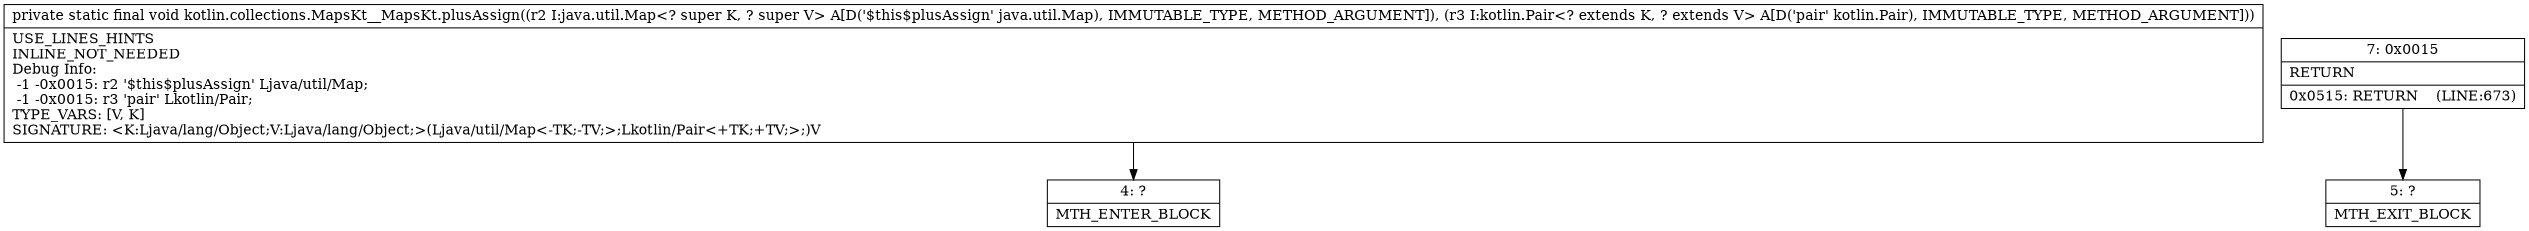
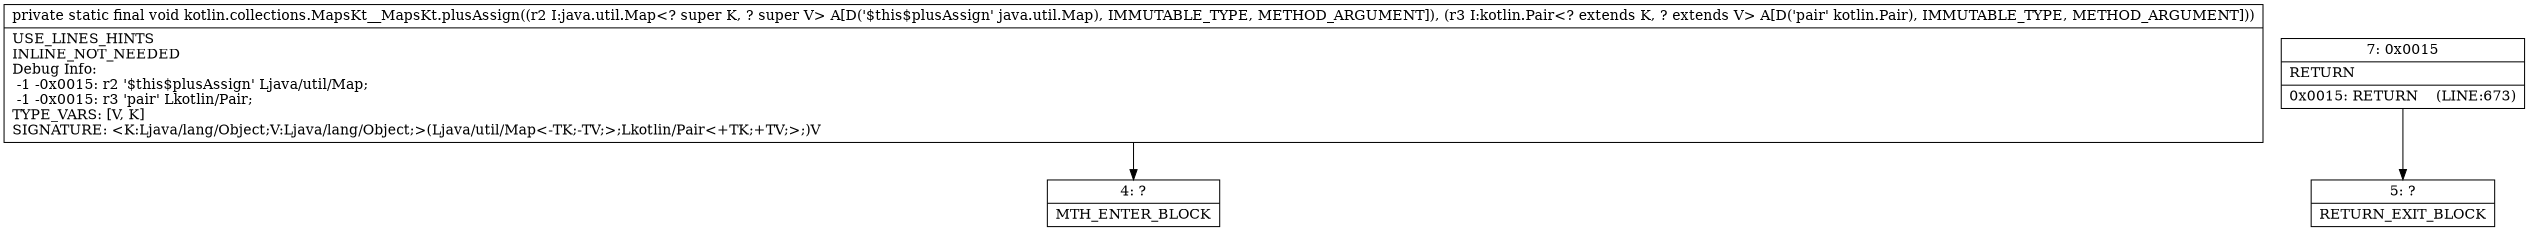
node "7: 0x0015": text "0x0515: RETURN    (LINE:673)" -> "0x0015: RETURN    (LINE:673)"
node "5: ?": text "MTH_EXIT_BLOCK" -> "RETURN_EXIT_BLOCK"
